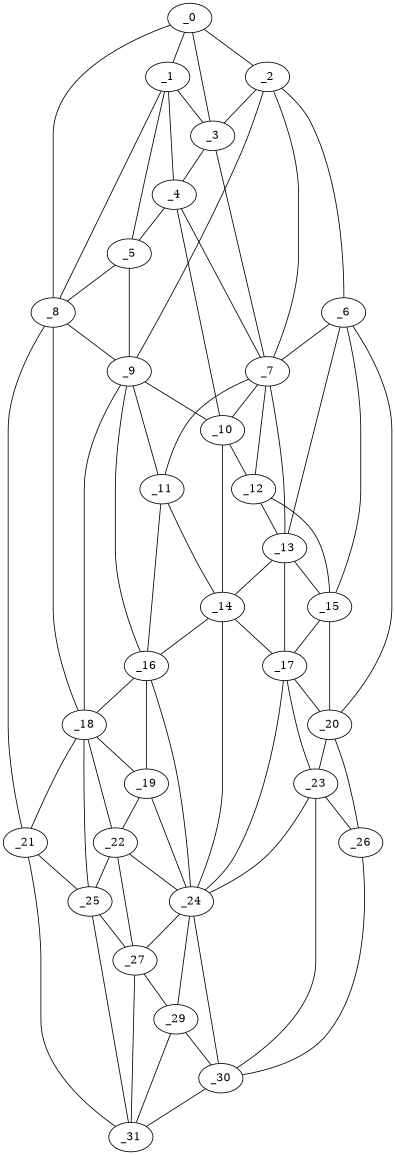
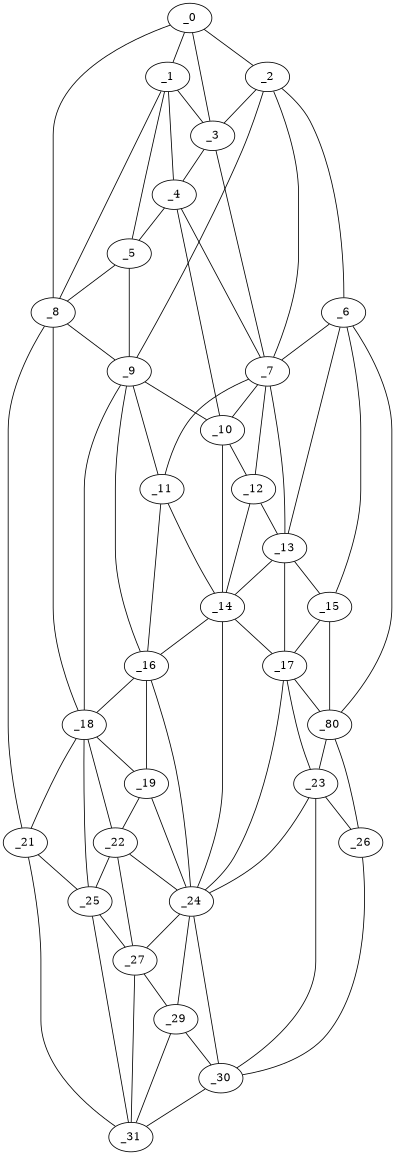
edge "_12" -- "_15": now "_12" -- "_14"
node "_20": label "_20" -> "_80"
